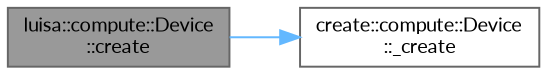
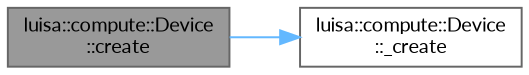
node "create::compute::Device ::_create": label "create::compute::Device ::_create" -> "luisa::compute::Device ::_create"
